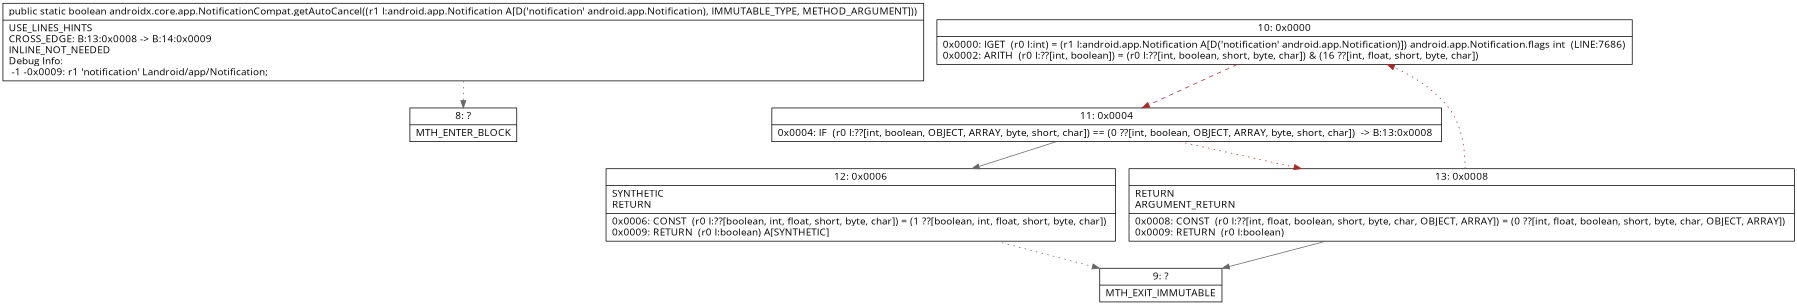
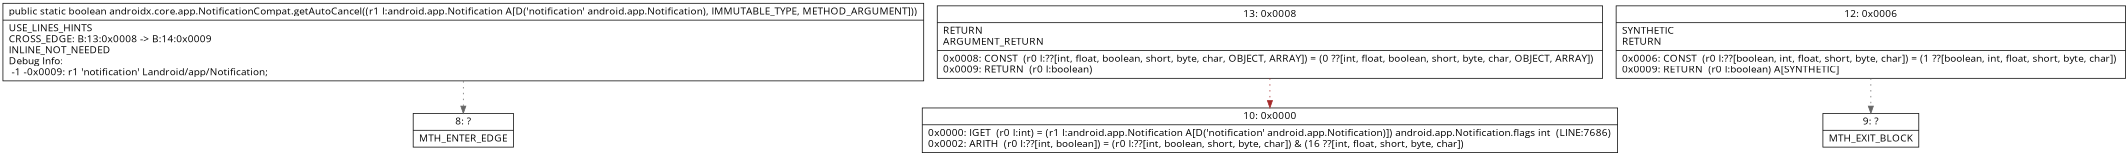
node "11: 0x0004": removed
node "8: ?": text "MTH_ENTER_BLOCK" -> "MTH_ENTER_EDGE"
edge "13: 0x0008" -> "9: ?": removed
node "9: ?": text "MTH_EXIT_IMMUTABLE" -> "MTH_EXIT_BLOCK"
